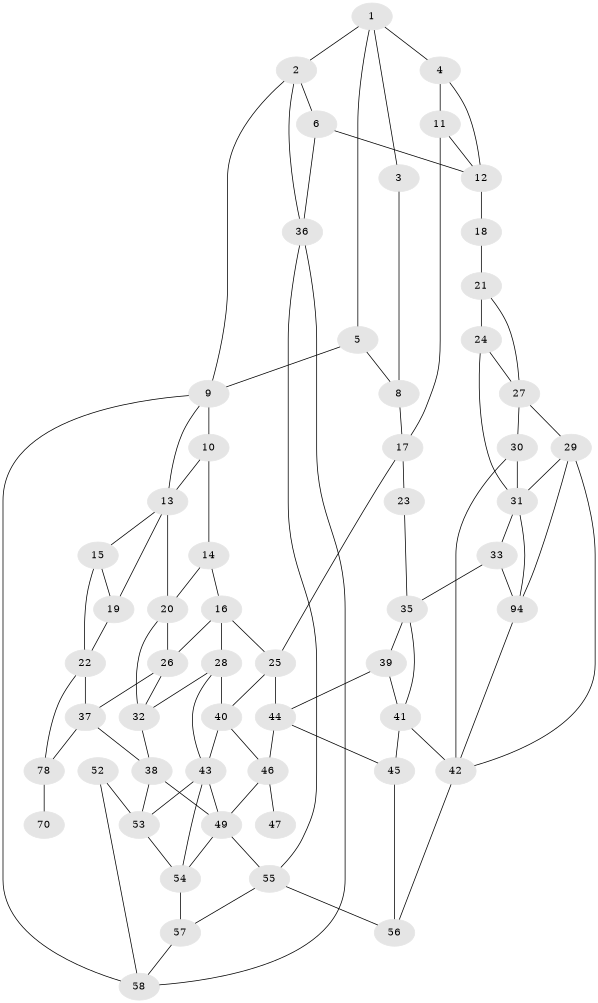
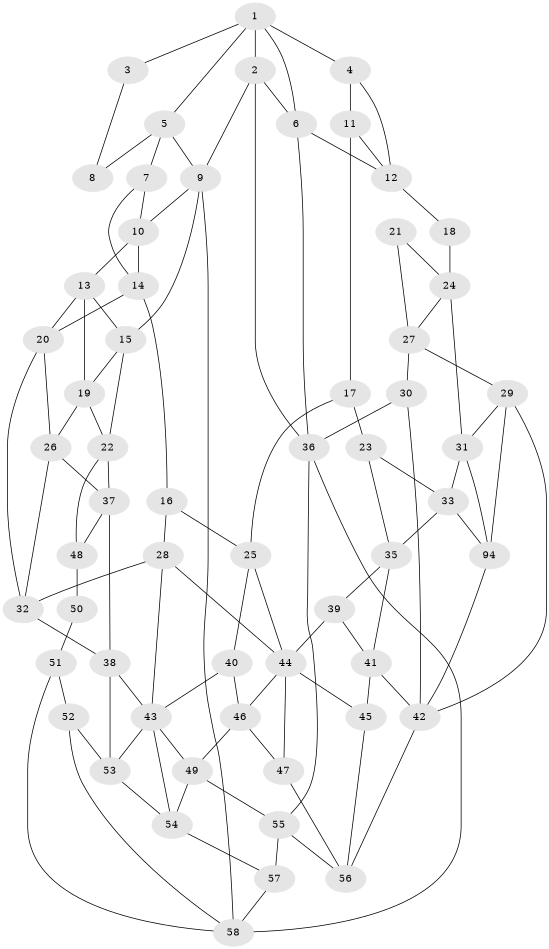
edge "1" -- "6": added
node "7": added
edge "18" -- "21": now "18" -- "24"
edge "8" -- "17": removed
edge "9" -- "13": now "9" -- "15"
edge "23" -- "33": added
edge "30" -- "31": now "30" -- "36"
edge "16" -- "26": now "19" -- "26"
node "51": added
edge "28" -- "40": now "28" -- "44"
edge "44" -- "47": added
node "78": label "78" -> "48"
edge "38" -- "49": now "38" -- "43"
node "70": label "70" -> "50"
edge "47" -- "56": added
